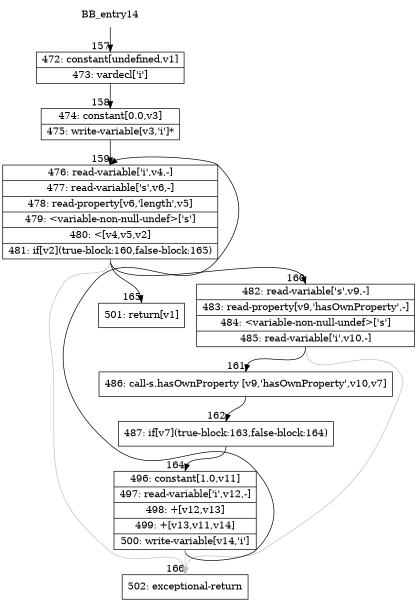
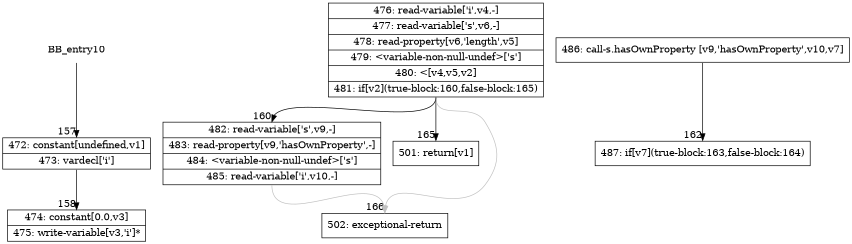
node "BB_entry14": label "BB_entry14" -> "BB_entry10"
edge "474: constant[0.0,v3]" -> "476: read-variable['i',v4,-]": removed
edge "482: read-variable['s',v9,-]" -> "486: call-s.hasOwnProperty [v9,'hasOwnProperty',v10,v7]": removed
node "496: constant[1.0,v11]": removed
